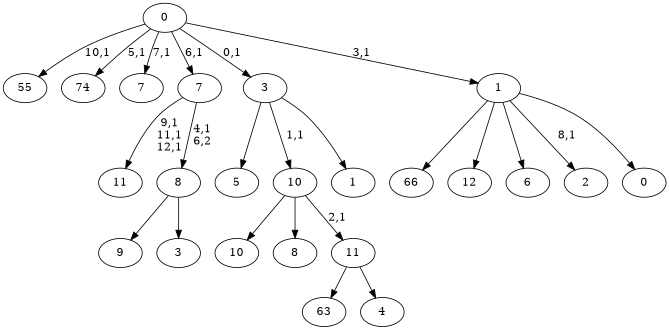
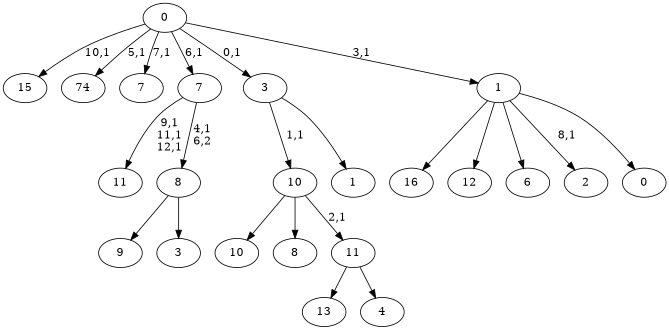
node "55": label "55" -> "15"
node "5": removed
node "66": label "66" -> "16"
node "63": label "63" -> "13"
